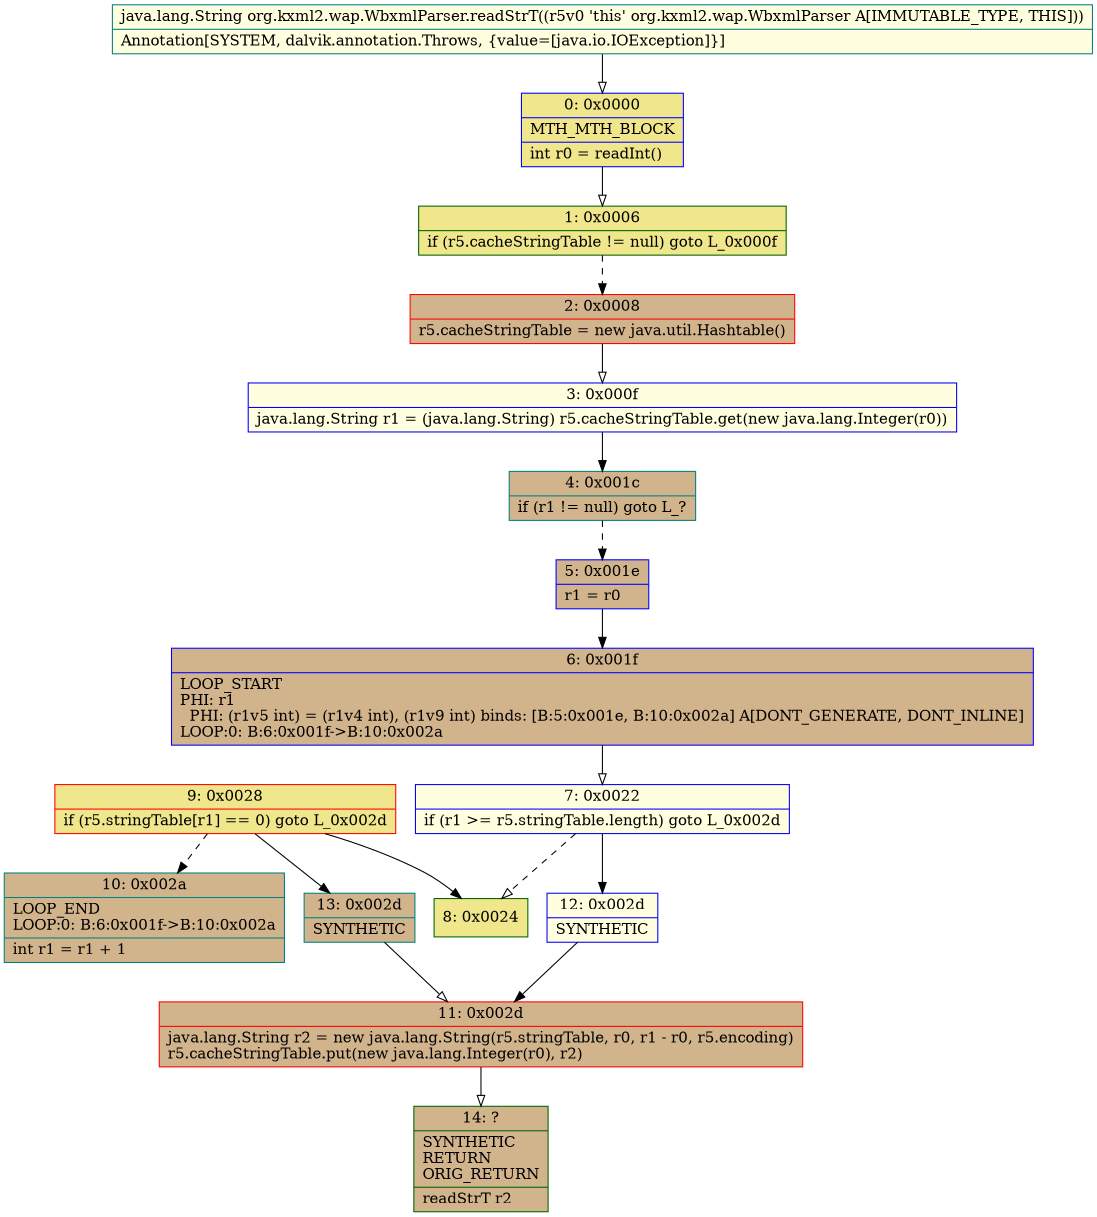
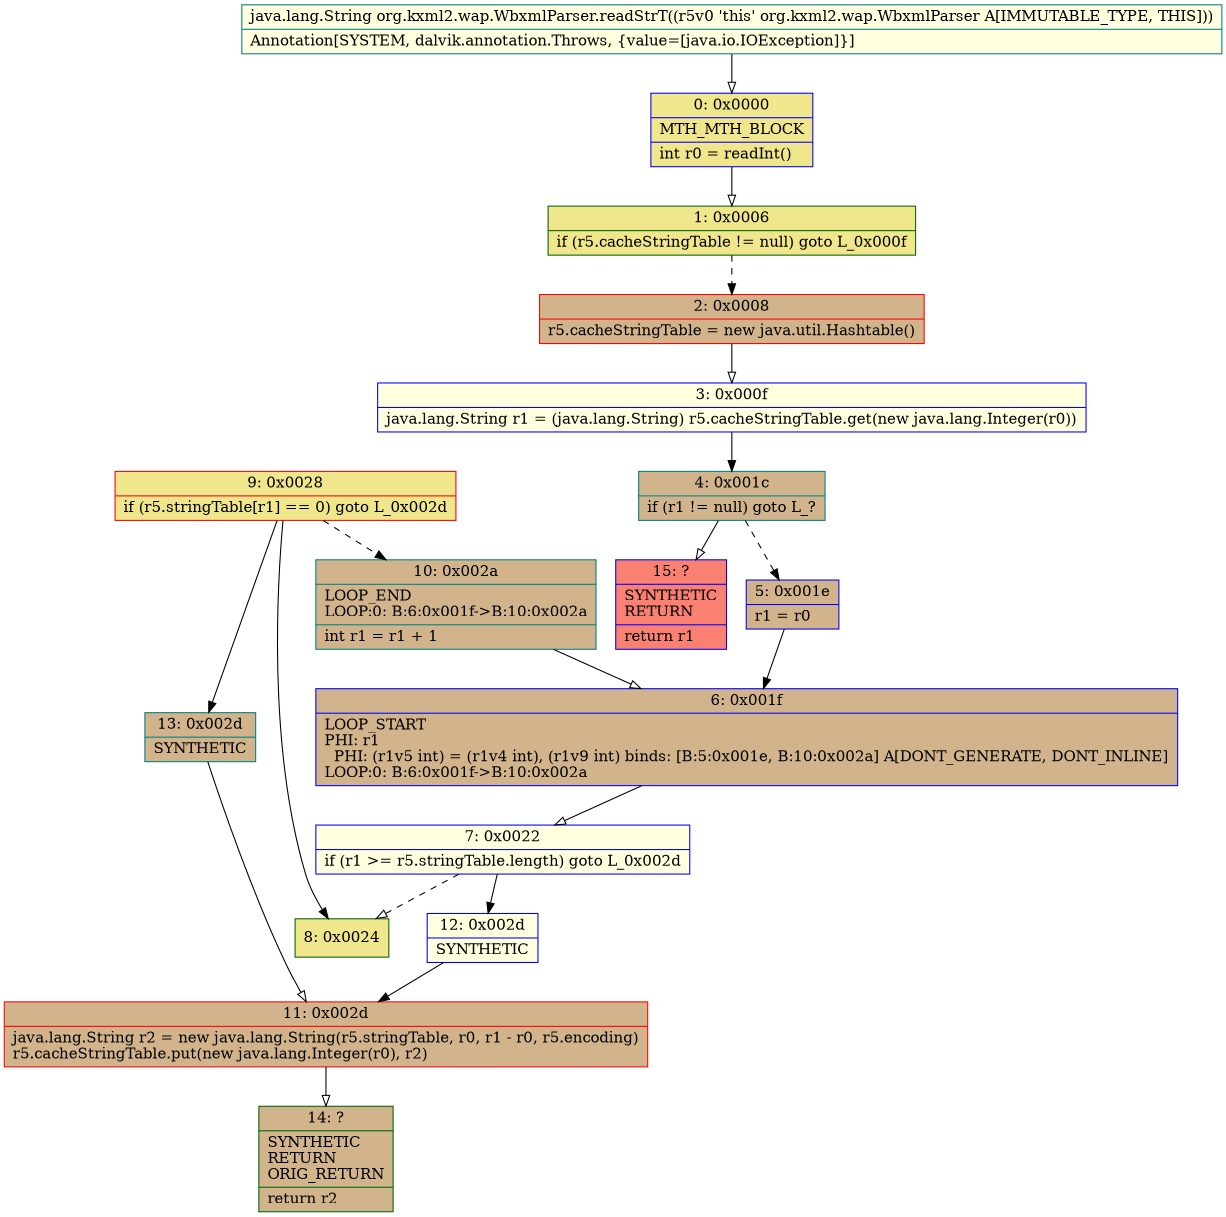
node "15: ?": added
edge "10: 0x002a" -> "6: 0x001f": added
node "14: ?": text "readStrT r2" -> "return r2"
